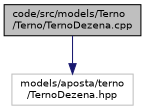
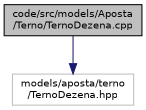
node "code/src/models/Terno /Terno/TernoDezena.cpp": label "code/src/models/Terno /Terno/TernoDezena.cpp" -> "code/src/models/Aposta /Terno/TernoDezena.cpp"
